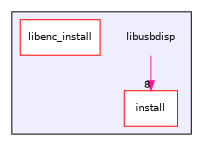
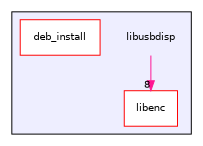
node "libenc_install": label "libenc_install" -> "deb_install"
node "install": label "install" -> "libenc"
